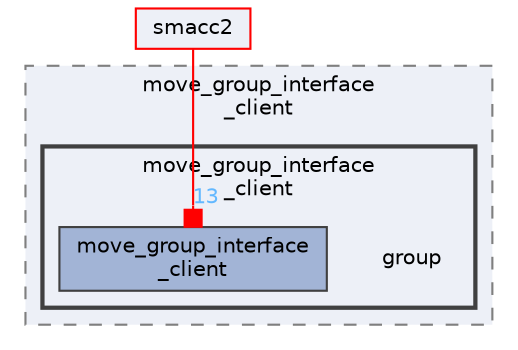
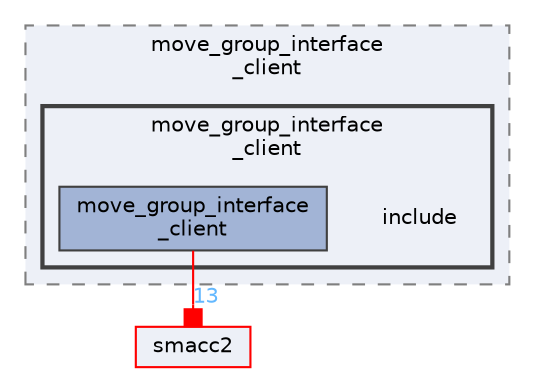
edge "smacc2" -> "move_group_interface _client": reversed
node "group": label "group" -> "include"
